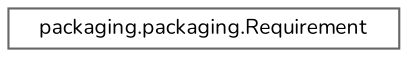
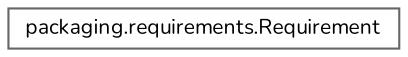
node "packaging.packaging.Requirement": label "packaging.packaging.Requirement" -> "packaging.requirements.Requirement"
